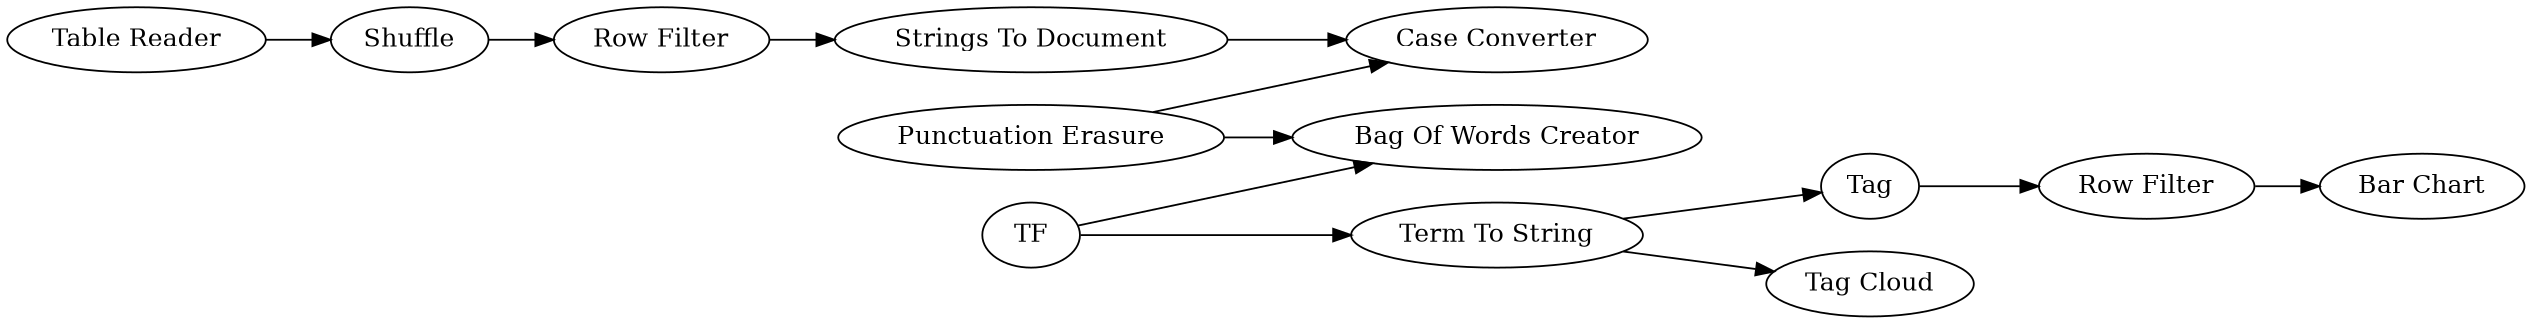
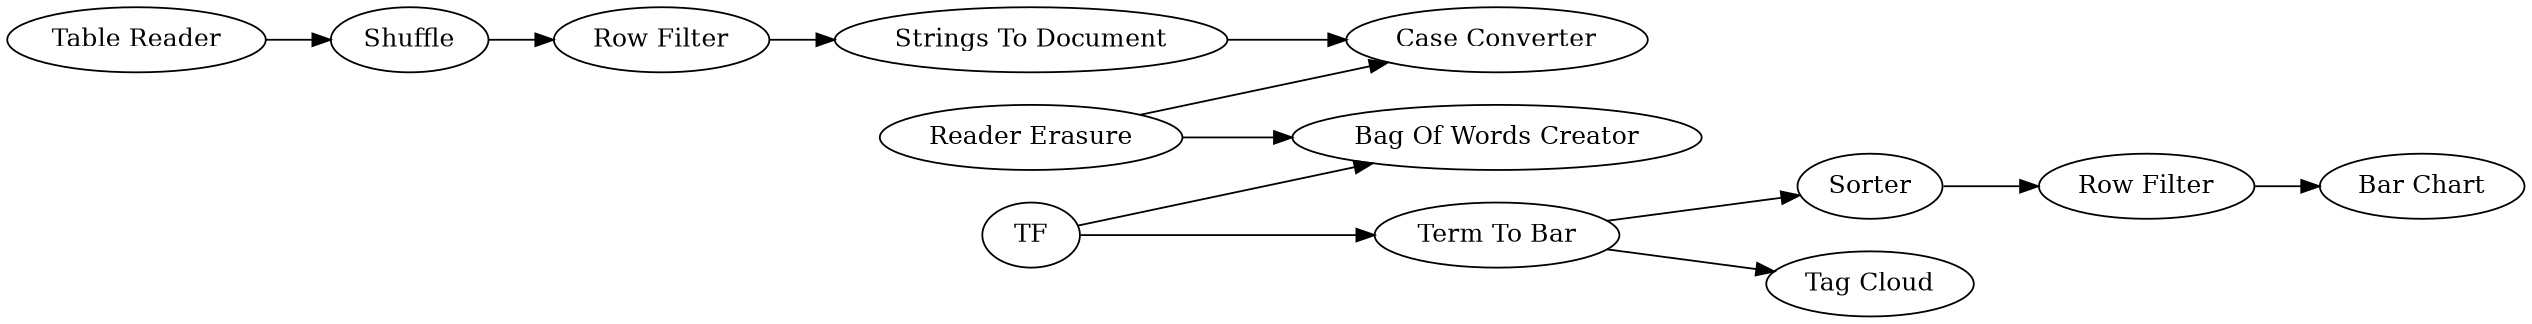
node "Punctuation Erasure": label "Punctuation Erasure" -> "Reader Erasure"
node "Tag": label "Tag" -> "Sorter"
node "Term To String": label "Term To String" -> "Term To Bar"
